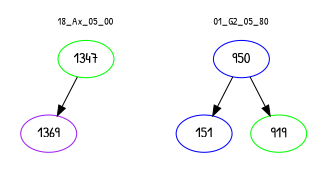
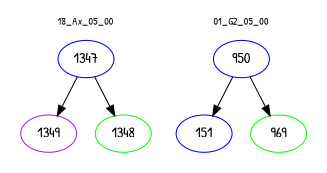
cluster "01_G2_05_80": label "01_G2_05_80" -> "01_G2_05_00"
node "1347": color green -> blue
node "1369": label "1369" -> "1349"
node "1348": added
node "919": label "919" -> "969"
